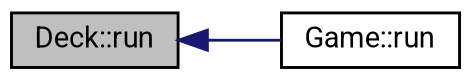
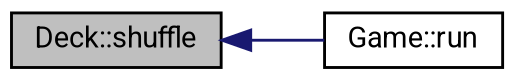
node "Deck::run": label "Deck::run" -> "Deck::shuffle"
